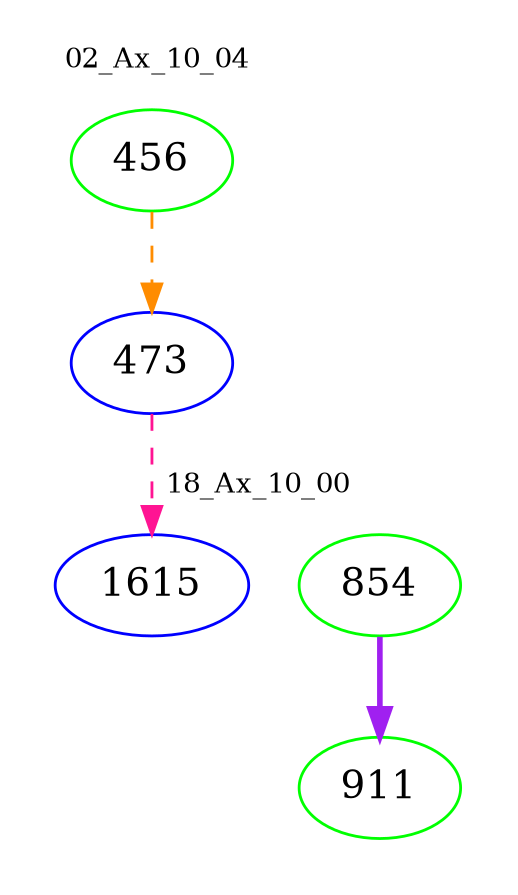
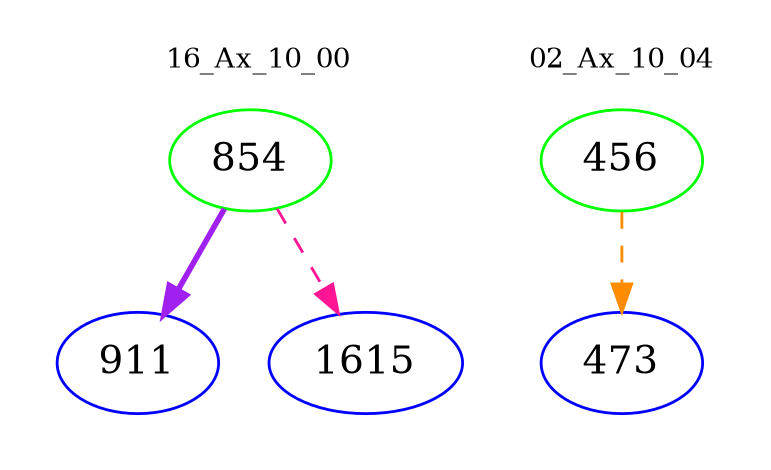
edge "473" -> "1615": now "854" -> "1615"
cluster "18_Ax_10_00": label "18_Ax_10_00" -> "16_Ax_10_00"
node "911": color green -> blue
